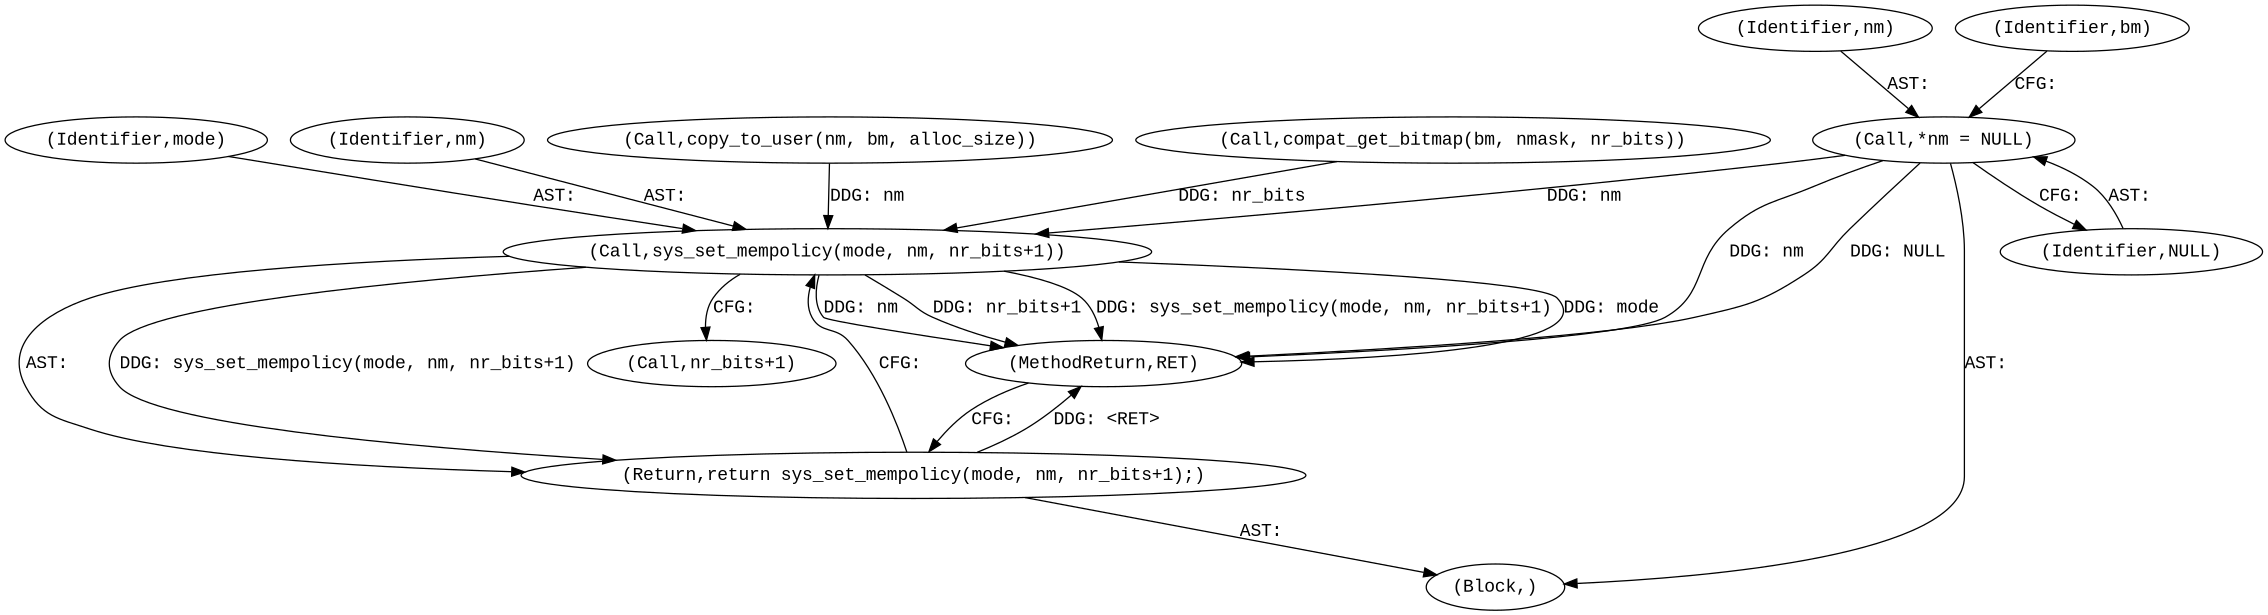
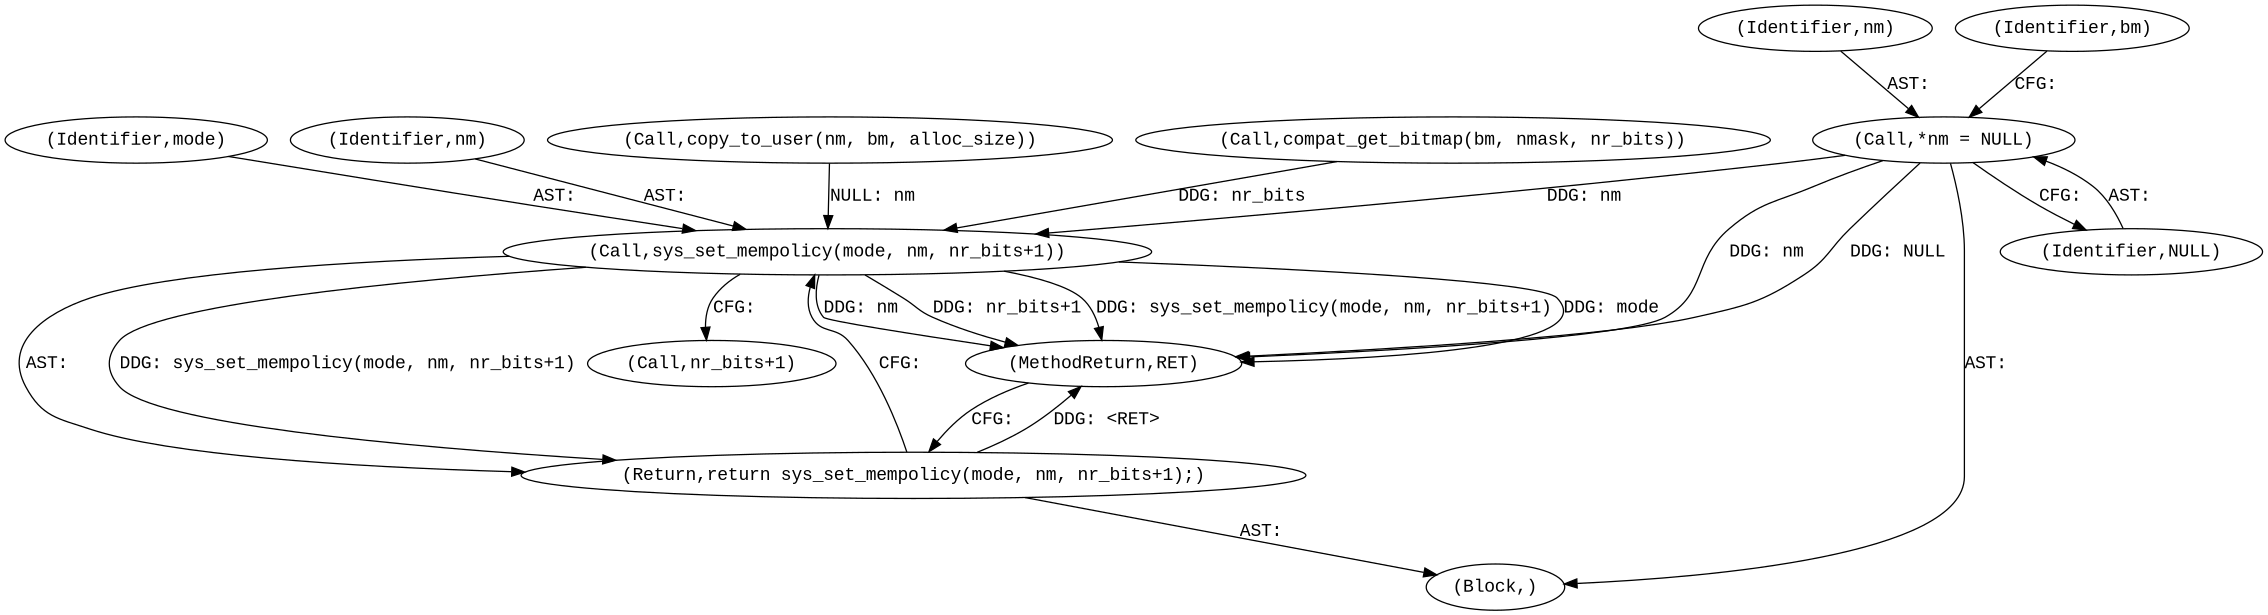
edge "(Call,copy_to_user(nm, bm, alloc_size))" -> "(Call,sys_set_mempolicy(mode, nm, nr_bits+1))": label "DDG: nm" -> "NULL: nm"
